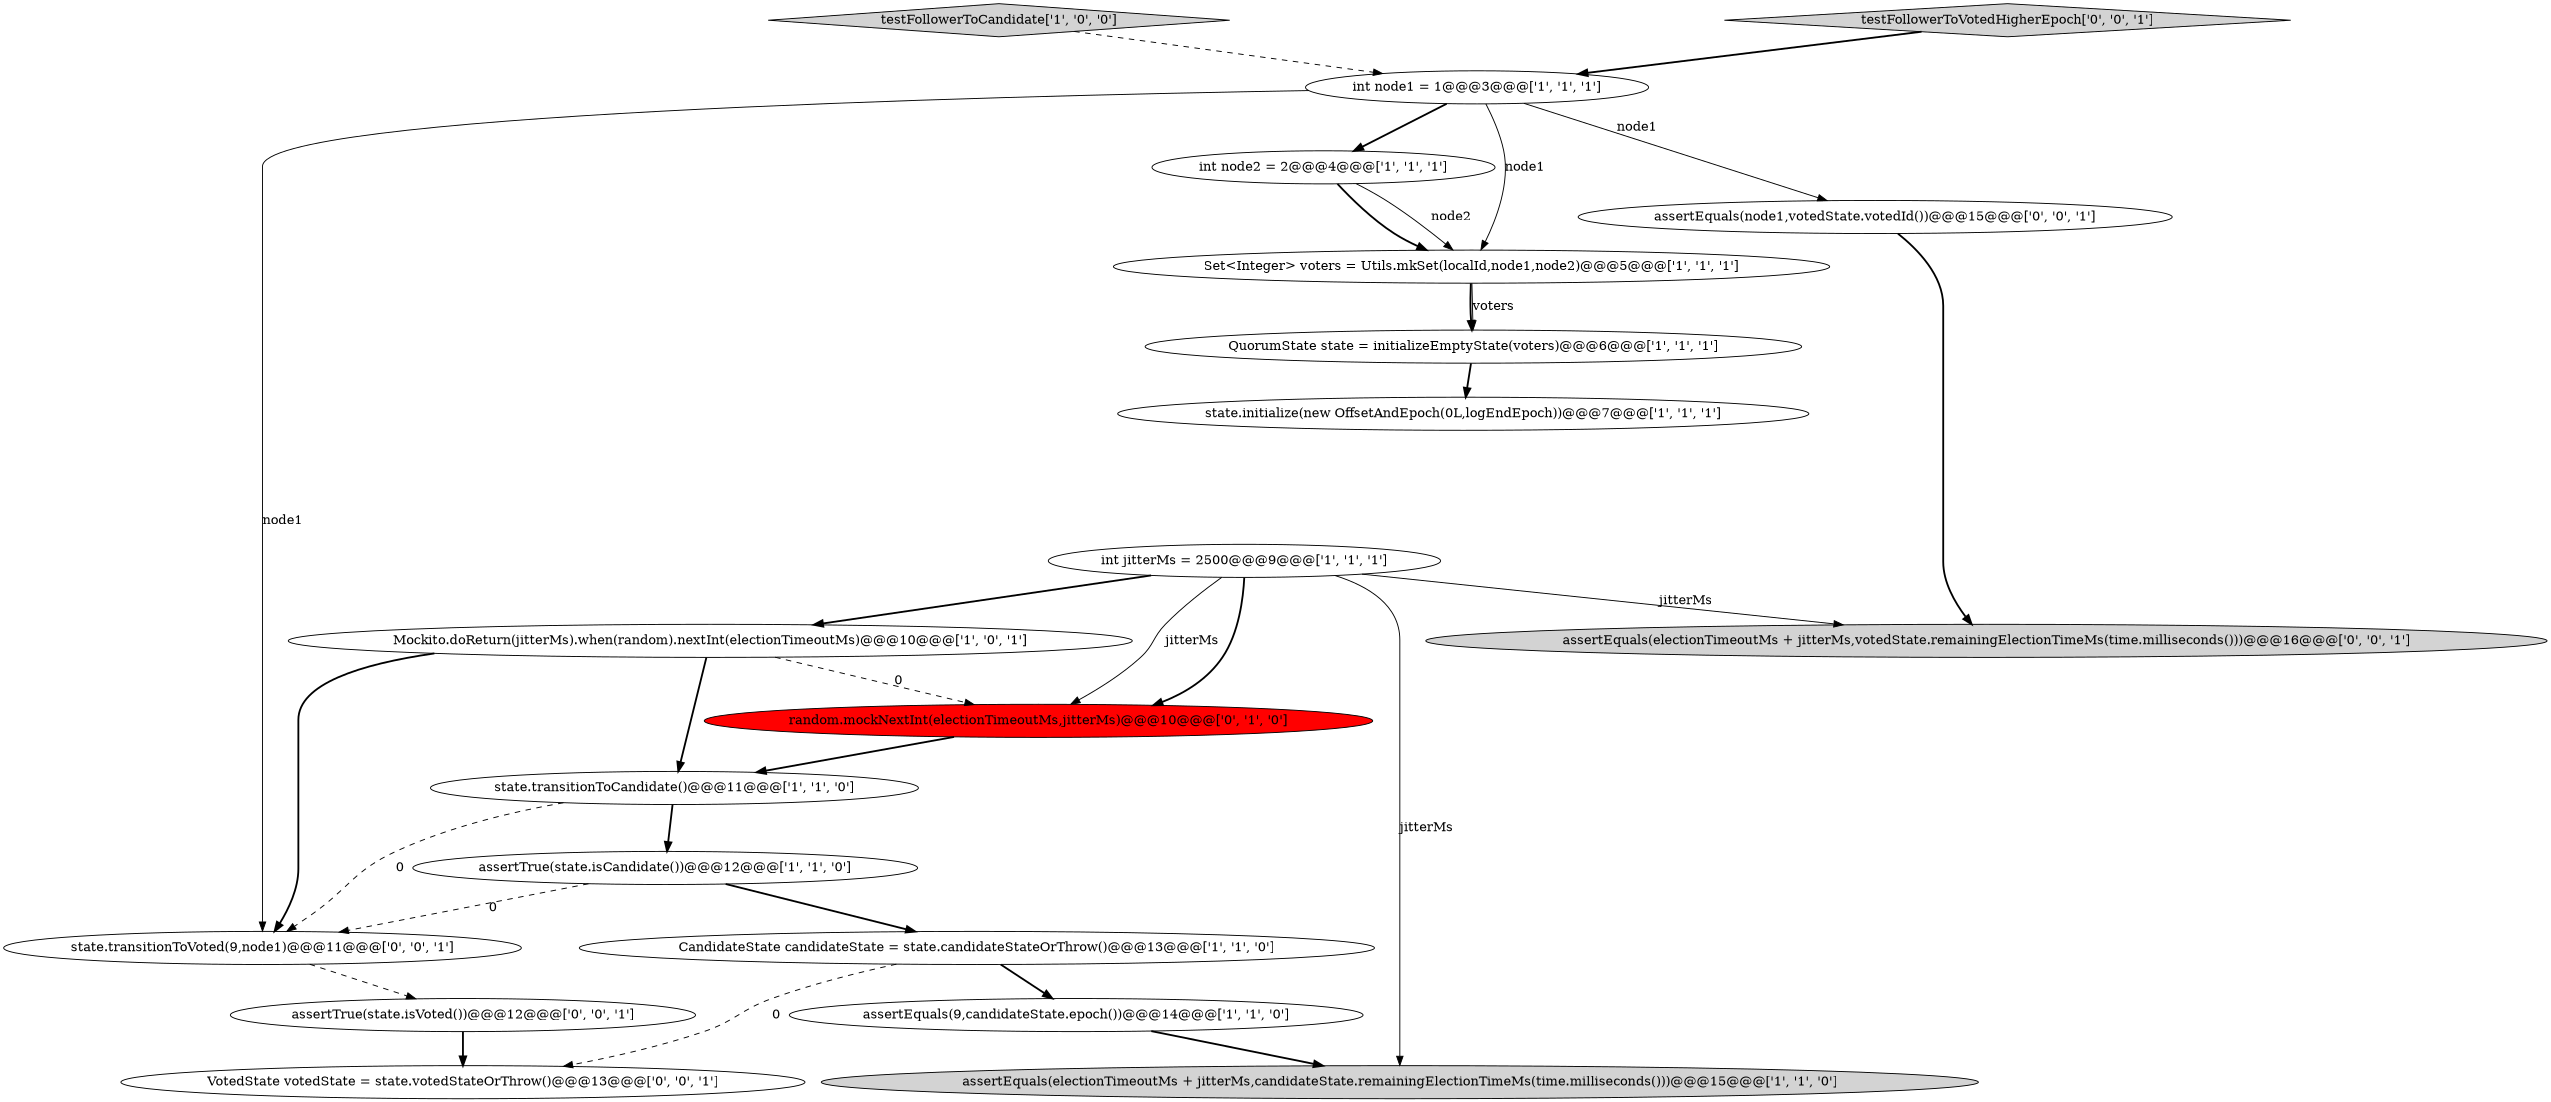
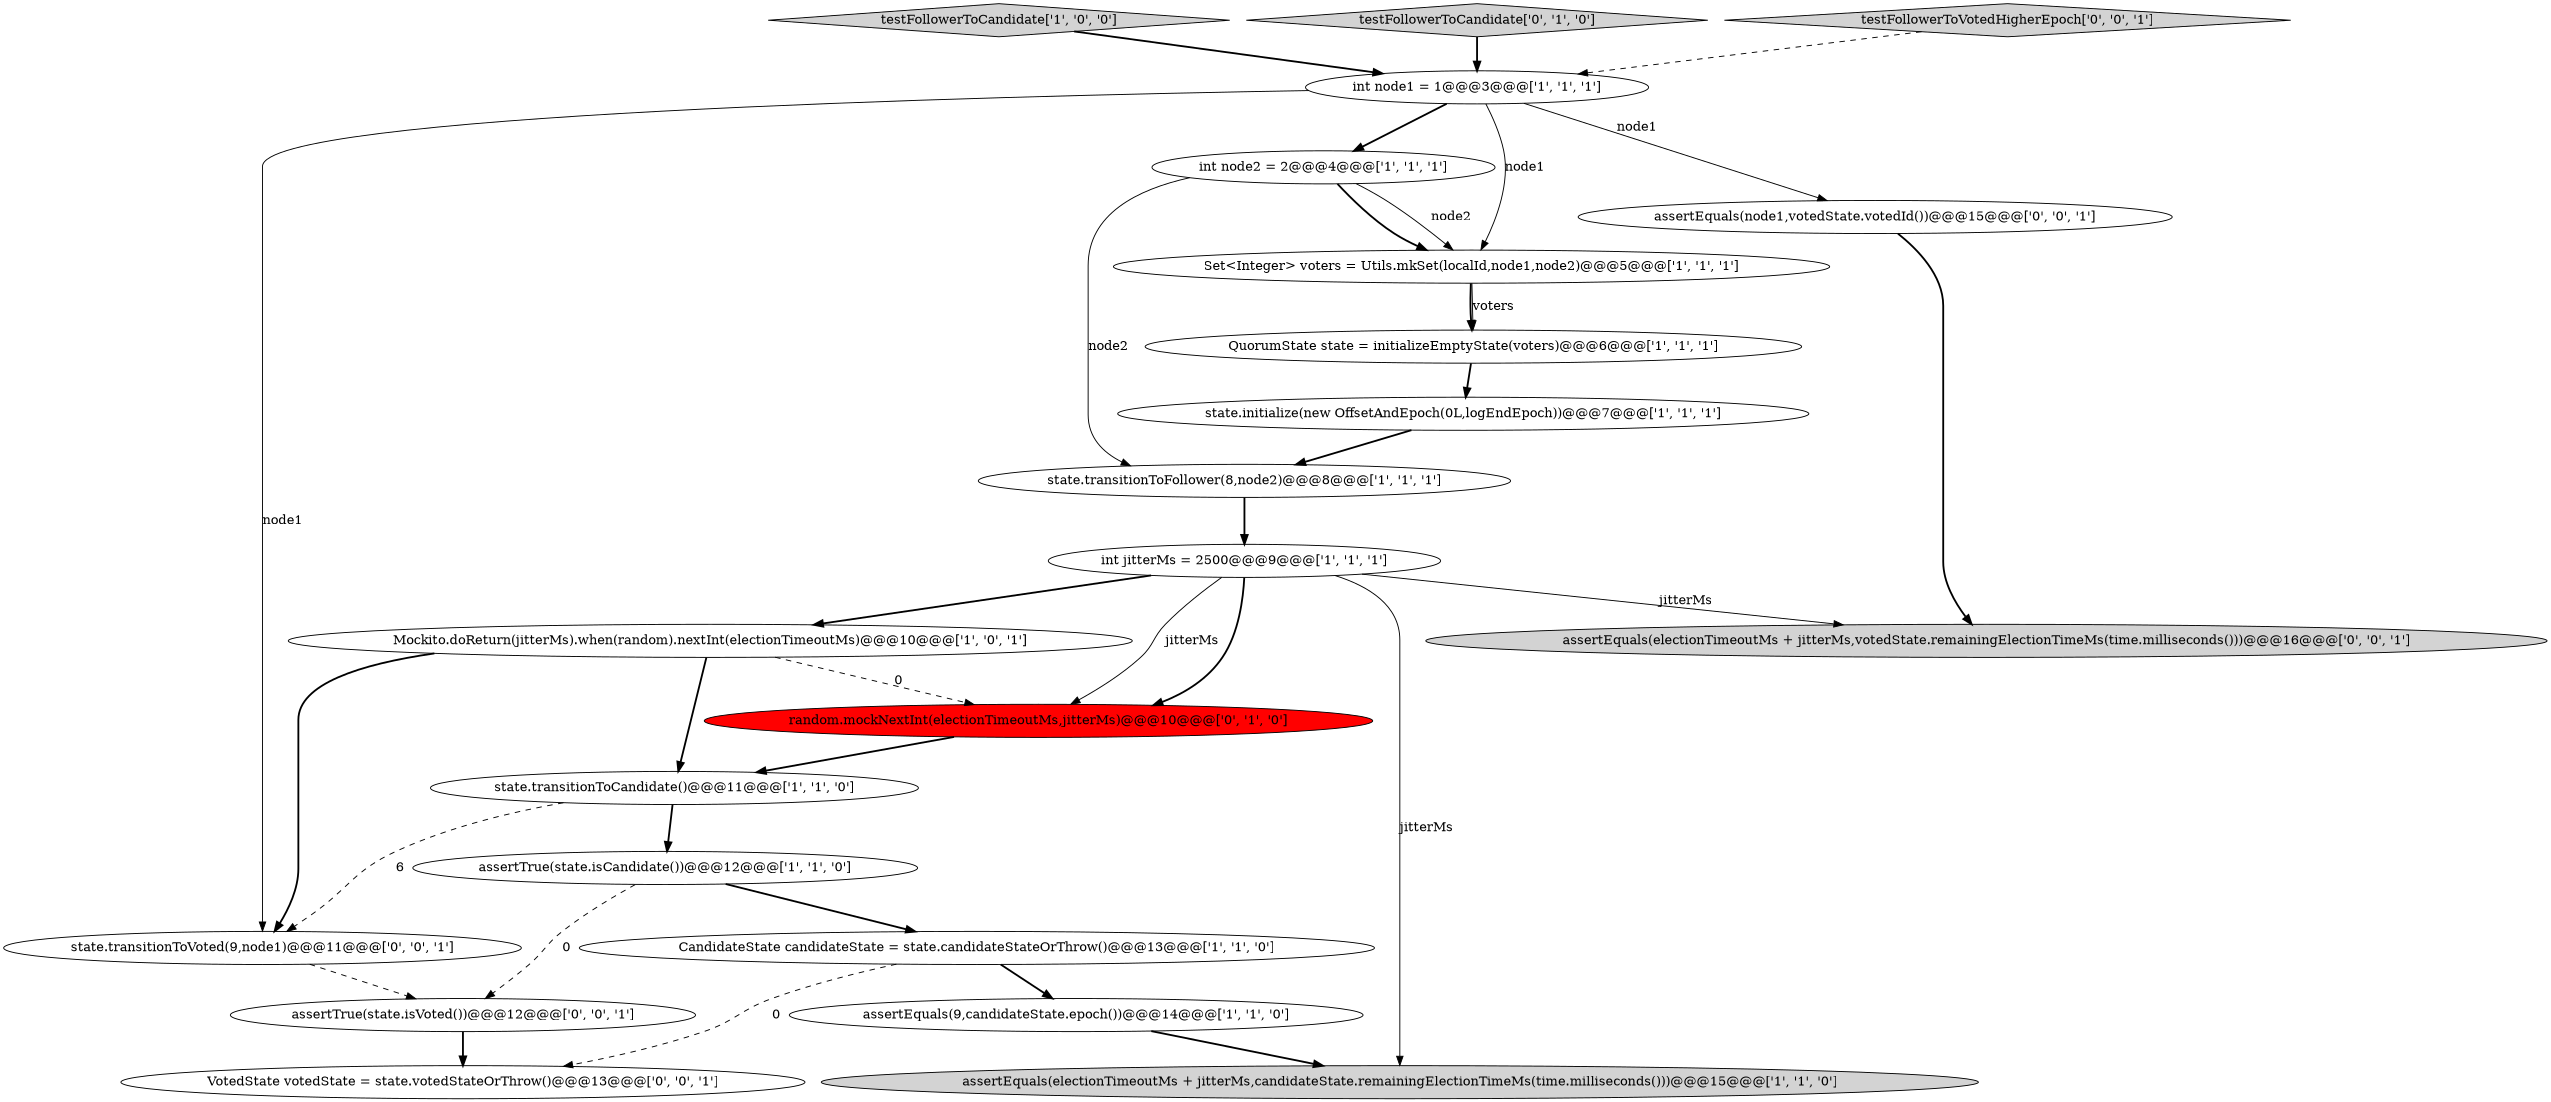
node "testFollowerToCandidate['0', '1', '0']": added
edge "testFollowerToCandidate['1', '0', '0']" -> "int node1 = 1@@@3@@@['1', '1', '1']": style dashed -> bold
edge "testFollowerToVotedHigherEpoch['0', '0', '1']" -> "int node1 = 1@@@3@@@['1', '1', '1']": style bold -> dashed
node "state.transitionToFollower(8,node2)@@@8@@@['1', '1', '1']": added
edge "state.transitionToCandidate()@@@11@@@['1', '1', '0']" -> "state.transitionToVoted(9,node1)@@@11@@@['0', '0', '1']": label "0" -> "6"
edge "assertTrue(state.isCandidate())@@@12@@@['1', '1', '0']" -> "state.transitionToVoted(9,node1)@@@11@@@['0', '0', '1']": now "assertTrue(state.isCandidate())@@@12@@@['1', '1', '0']" -> "assertTrue(state.isVoted())@@@12@@@['0', '0', '1']"
